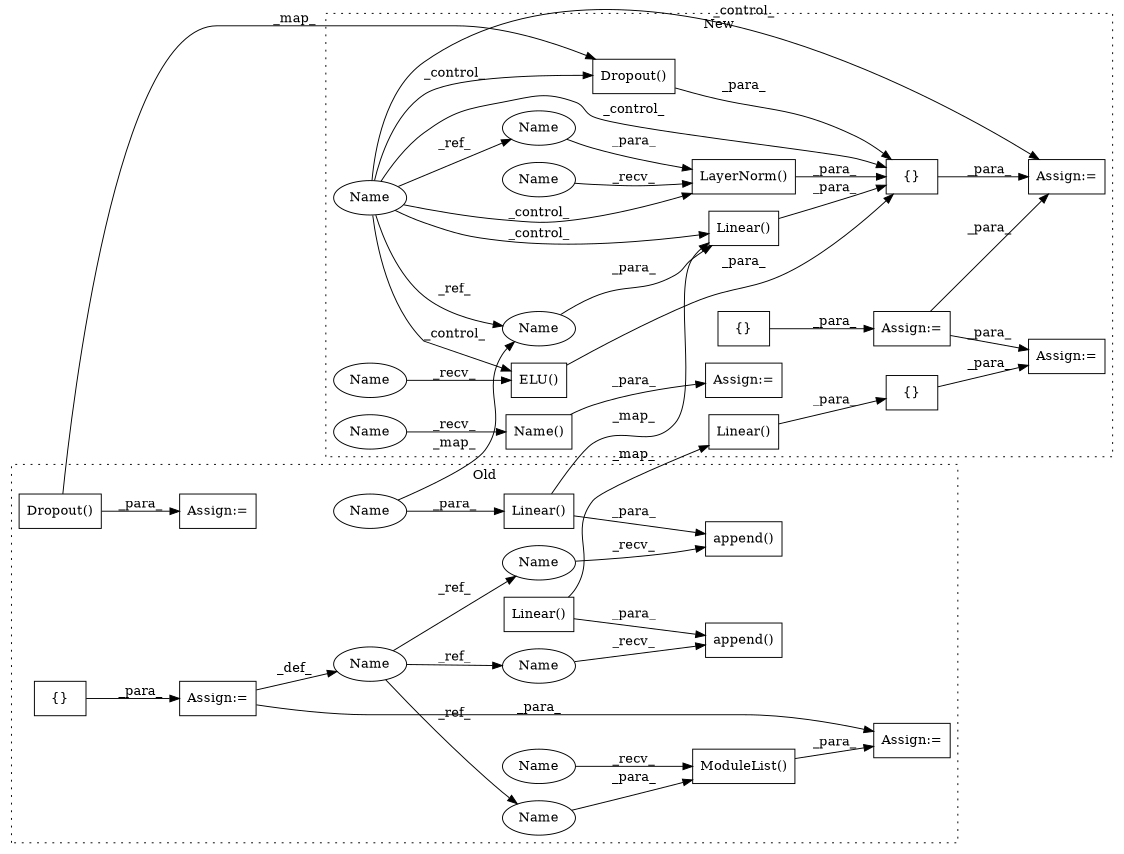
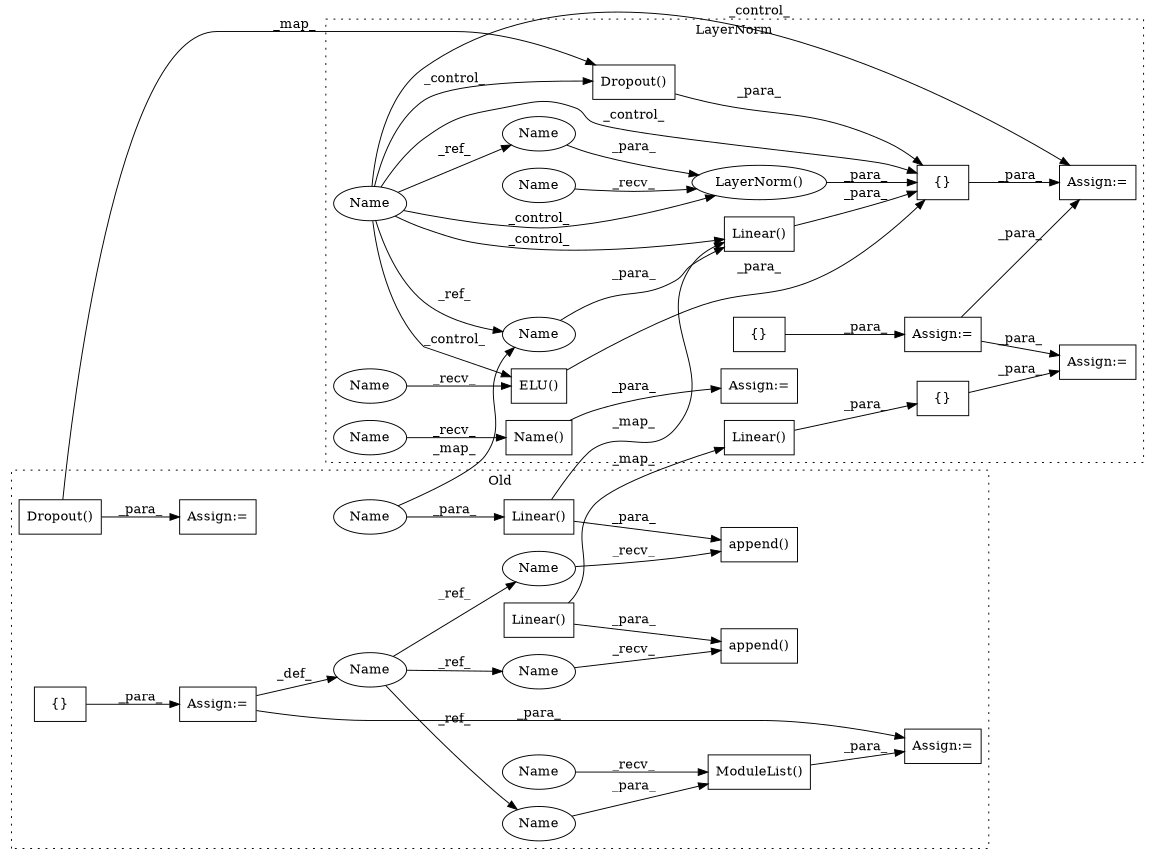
cluster "New": label "New" -> "LayerNorm"
node "LayerNorm()": shape box -> ellipse
